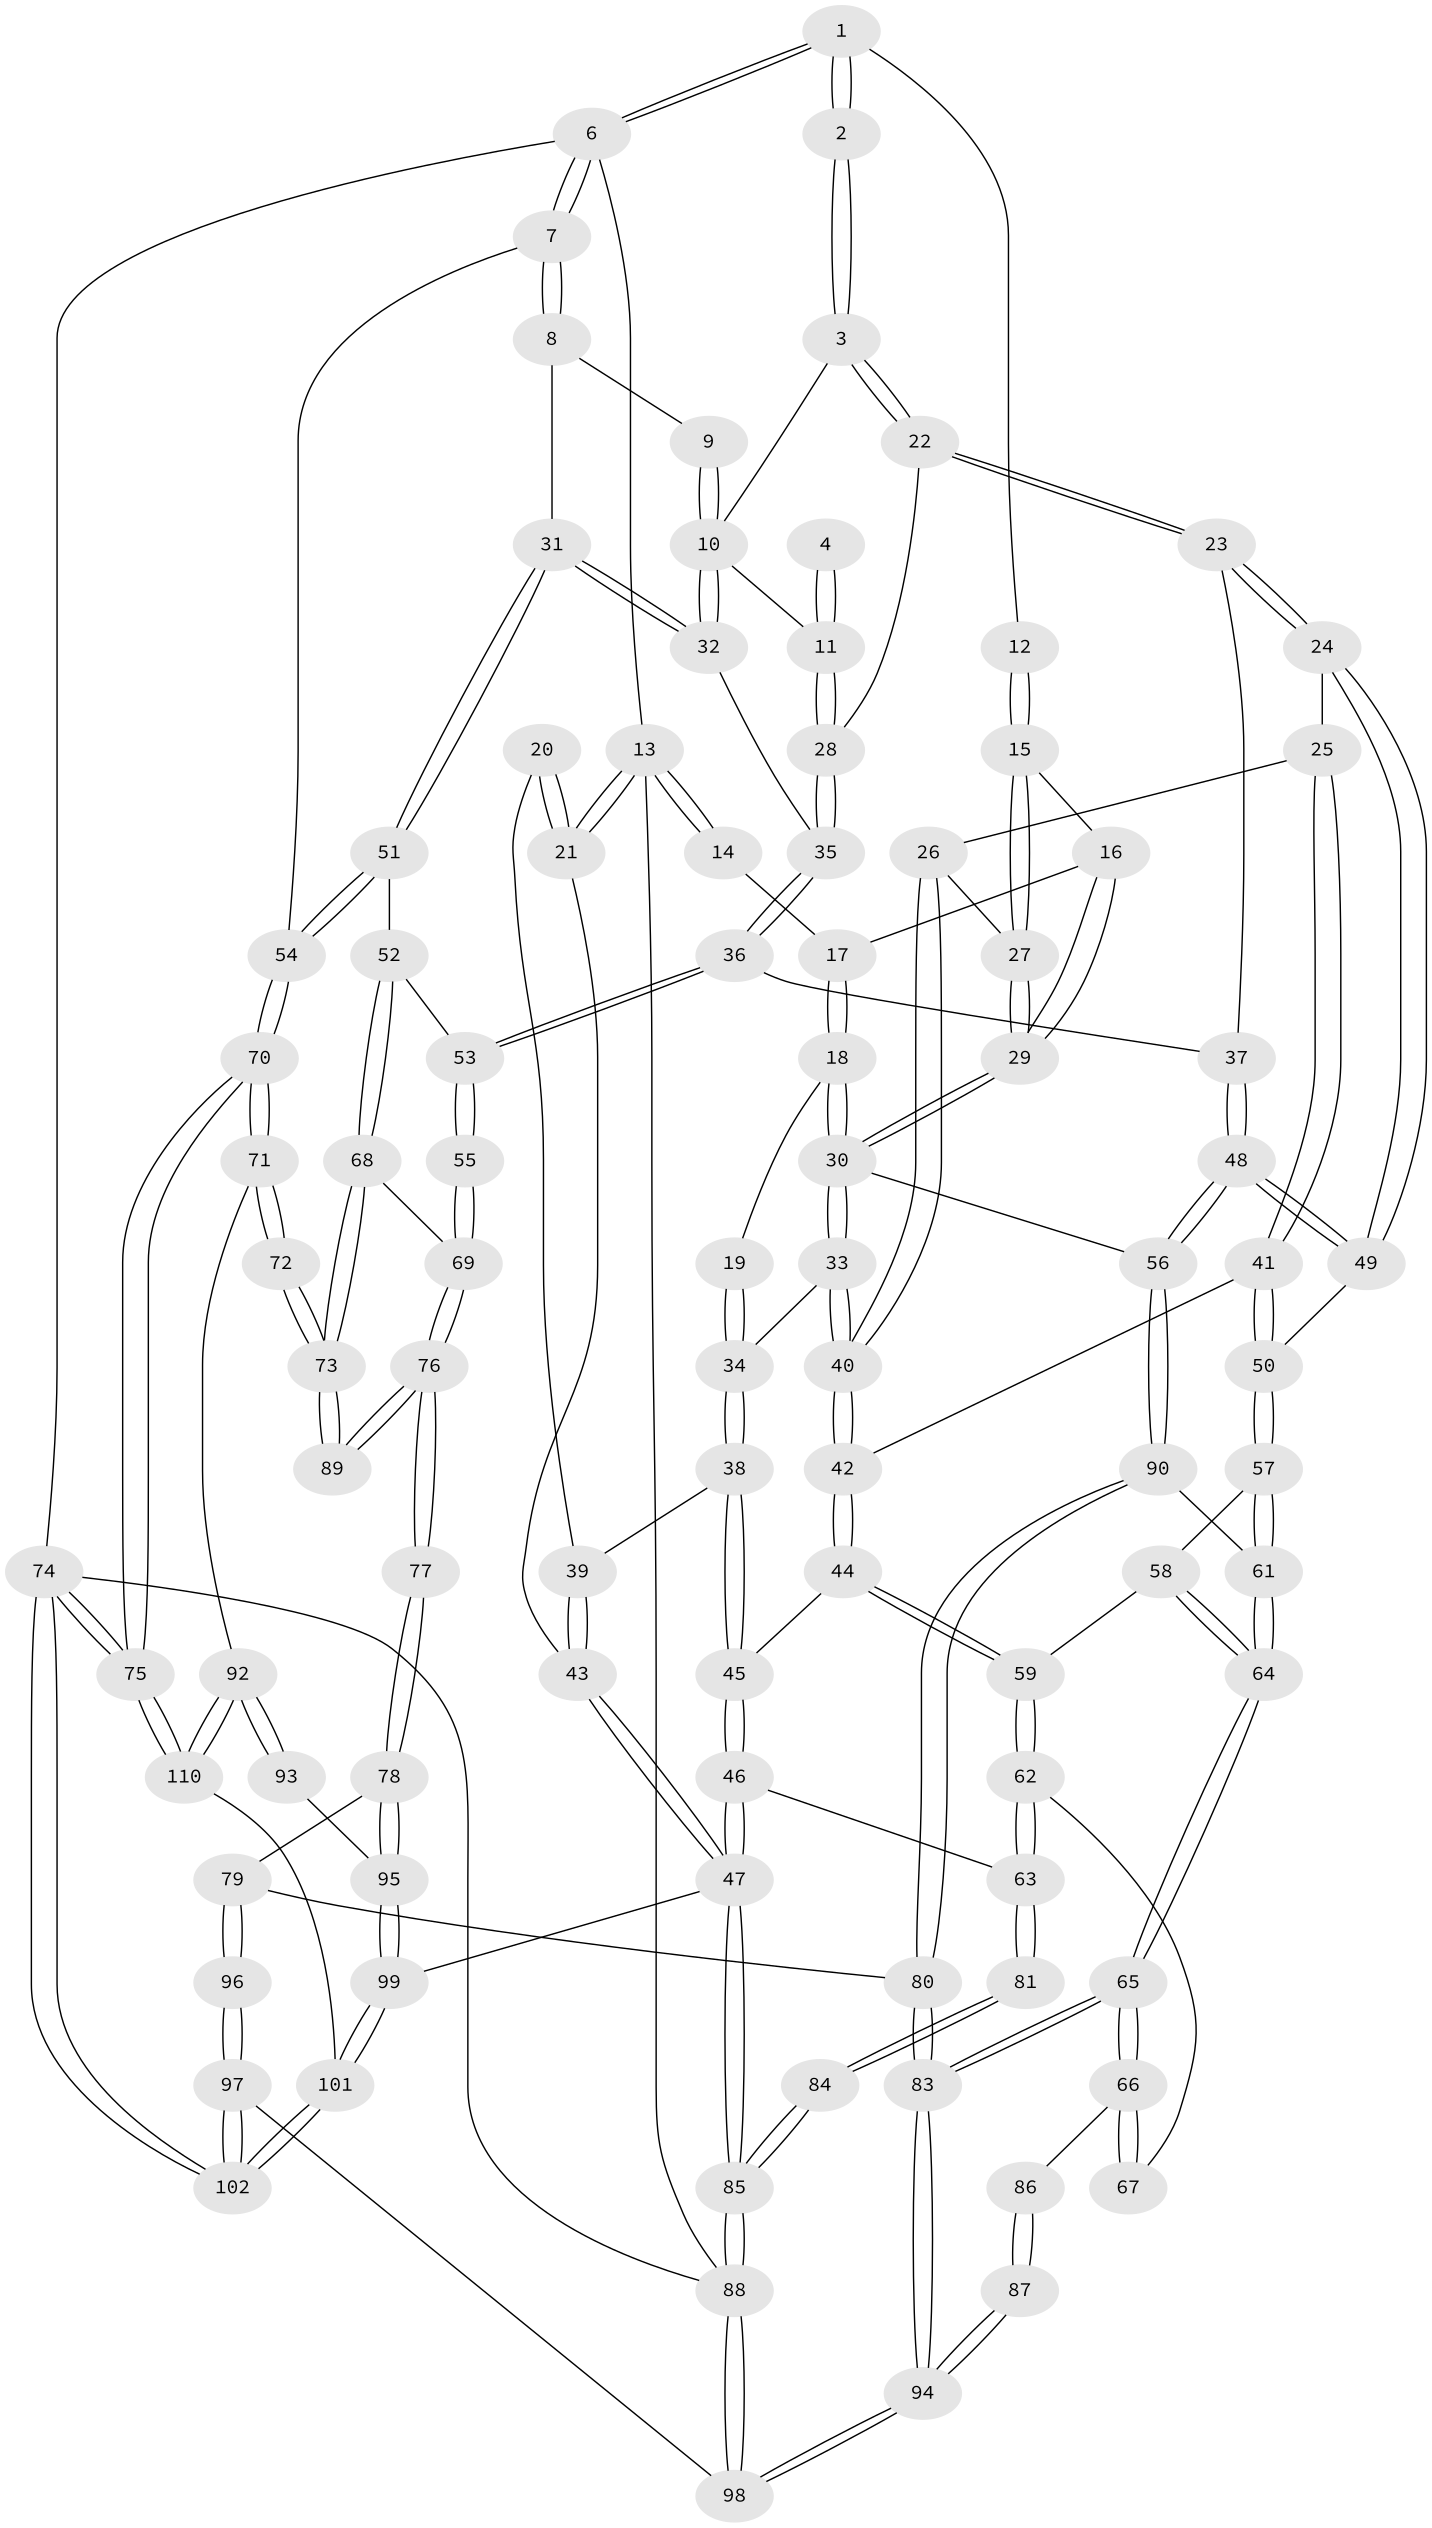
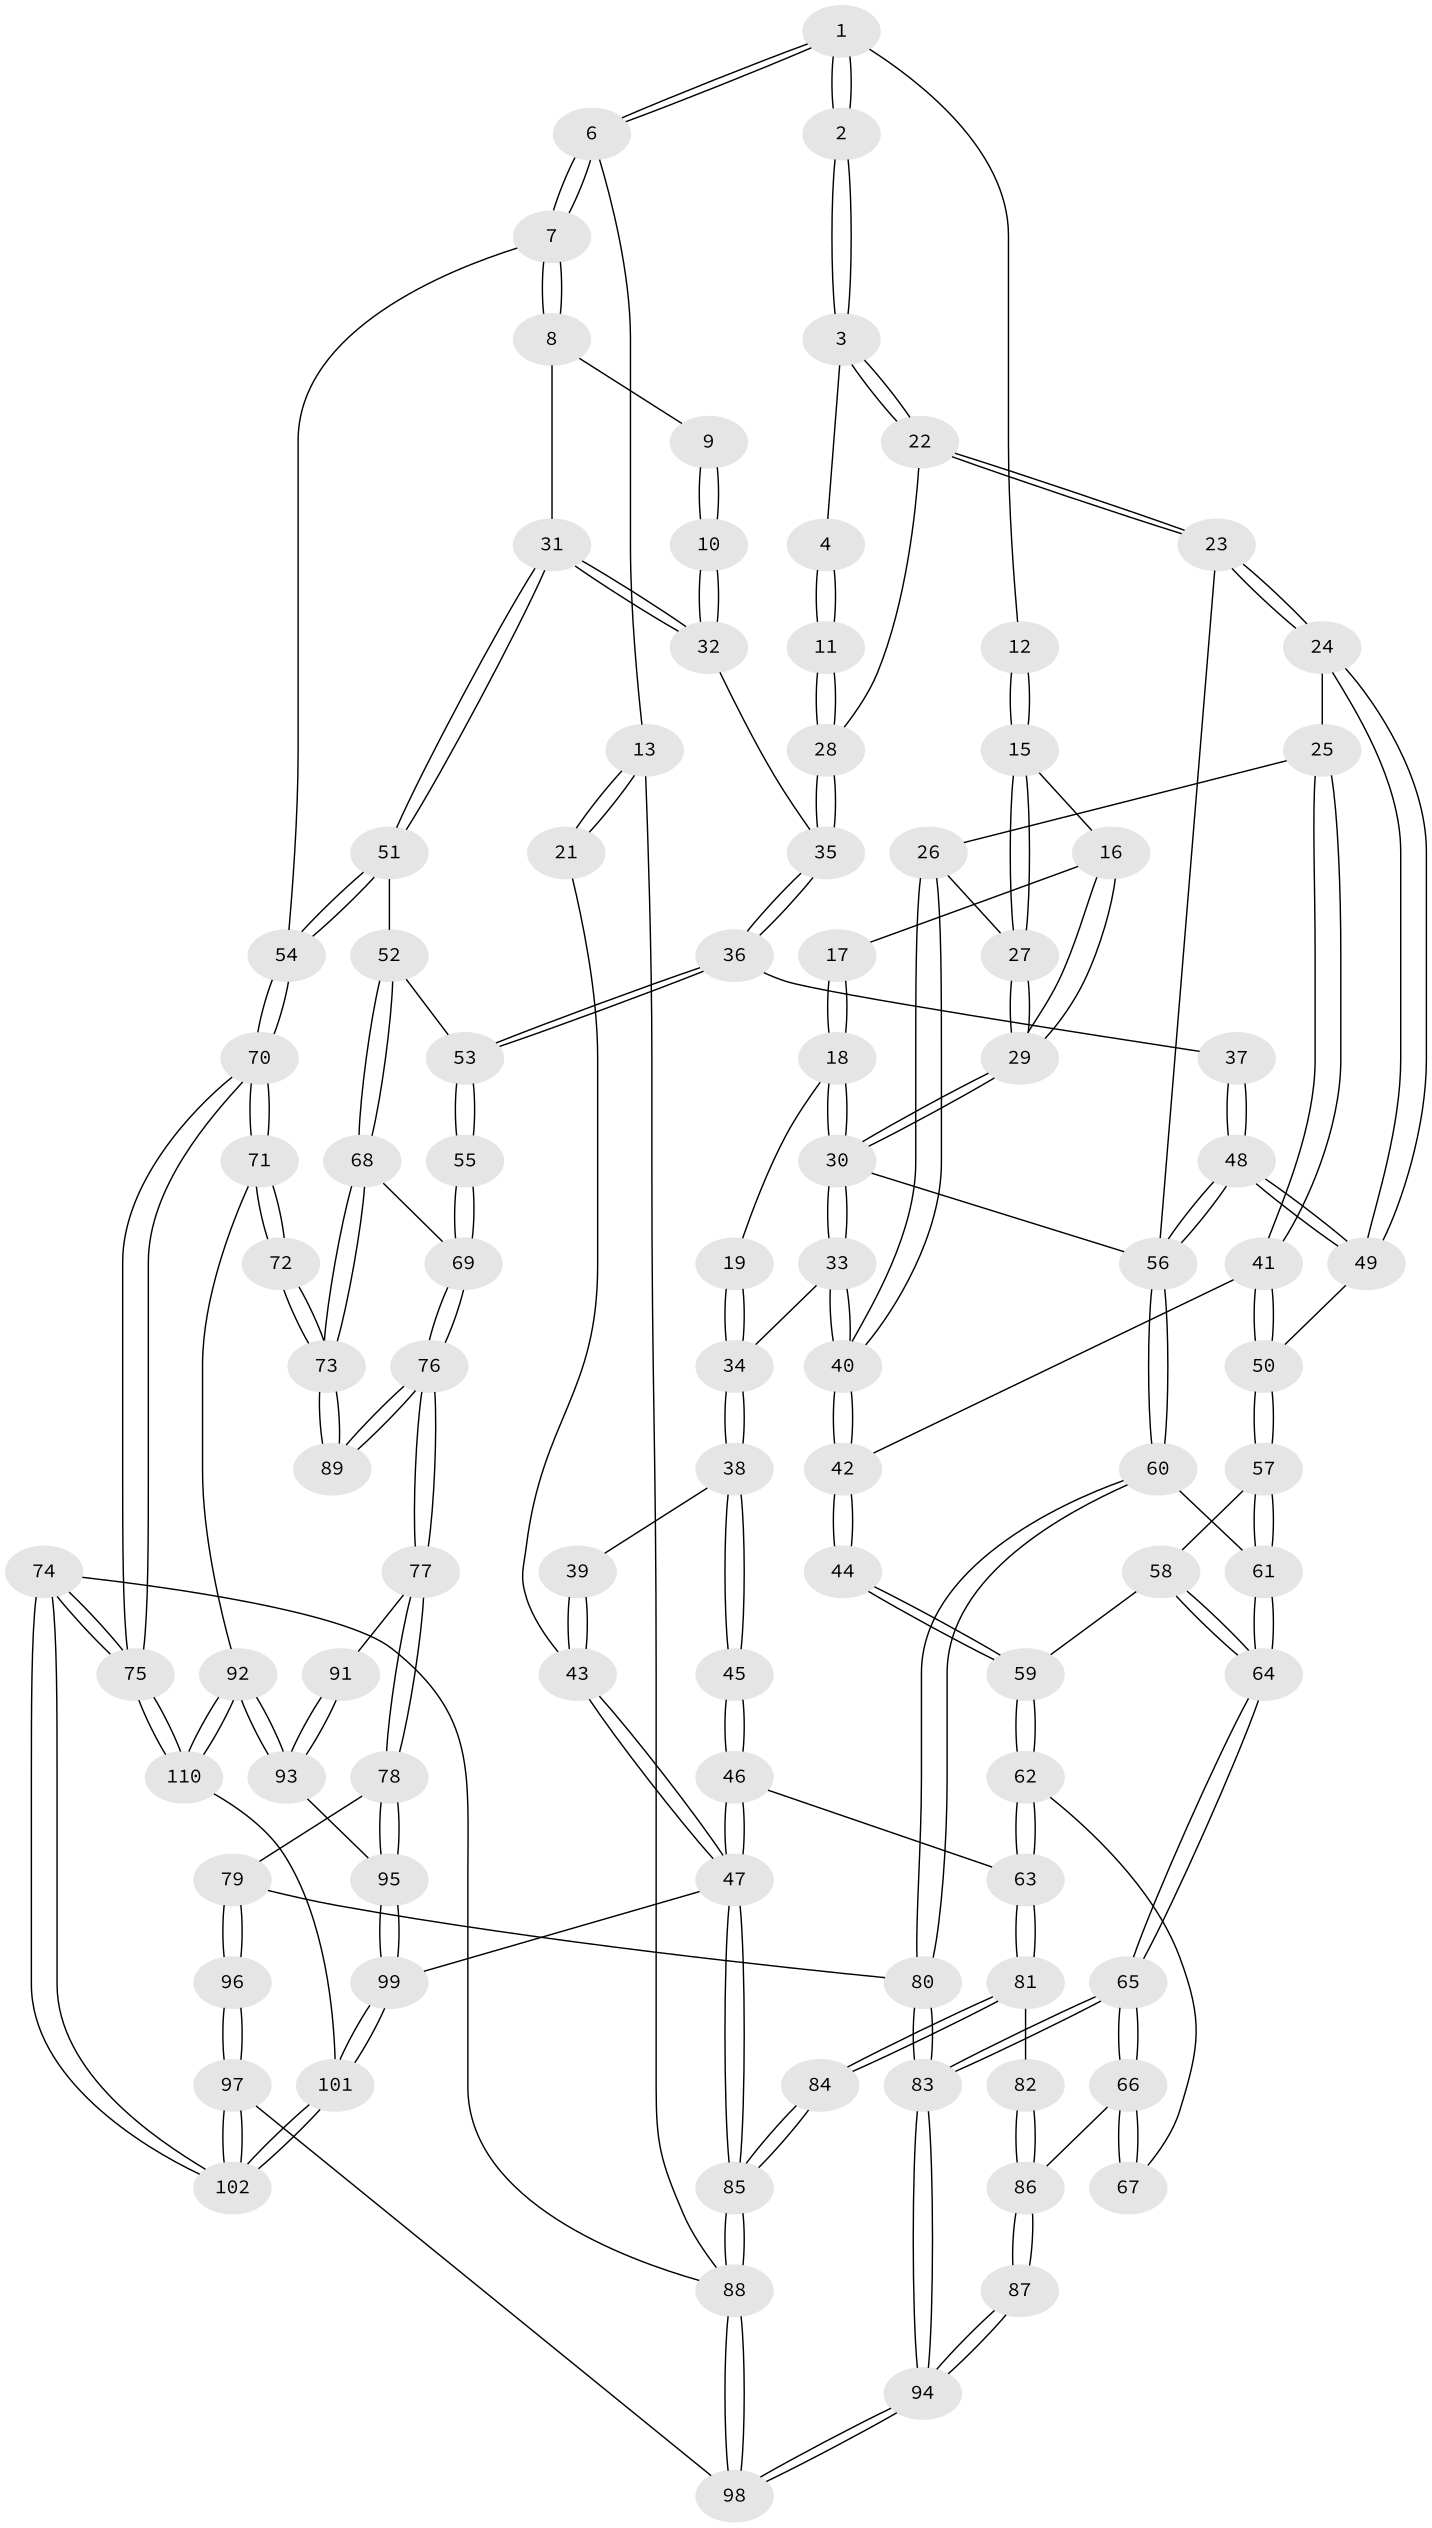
edge "3" -- "10": now "3" -- "4"
edge "10" -- "11": removed
edge "6" -- "74": removed
node "20": removed
edge "23" -- "37": now "23" -- "56"
node "14": removed
node "90": label "90" -> "60"
edge "44" -- "45": removed
node "91": added
node "82": added
